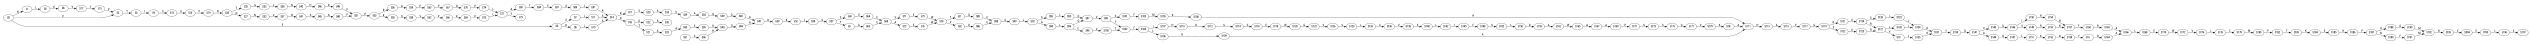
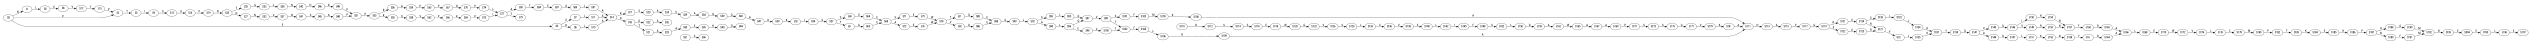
edge "S44" -> "S47": removed, label "A"
node "S107": removed
node "S130": removed
edge "S36" -> "S40": removed, label "H"
